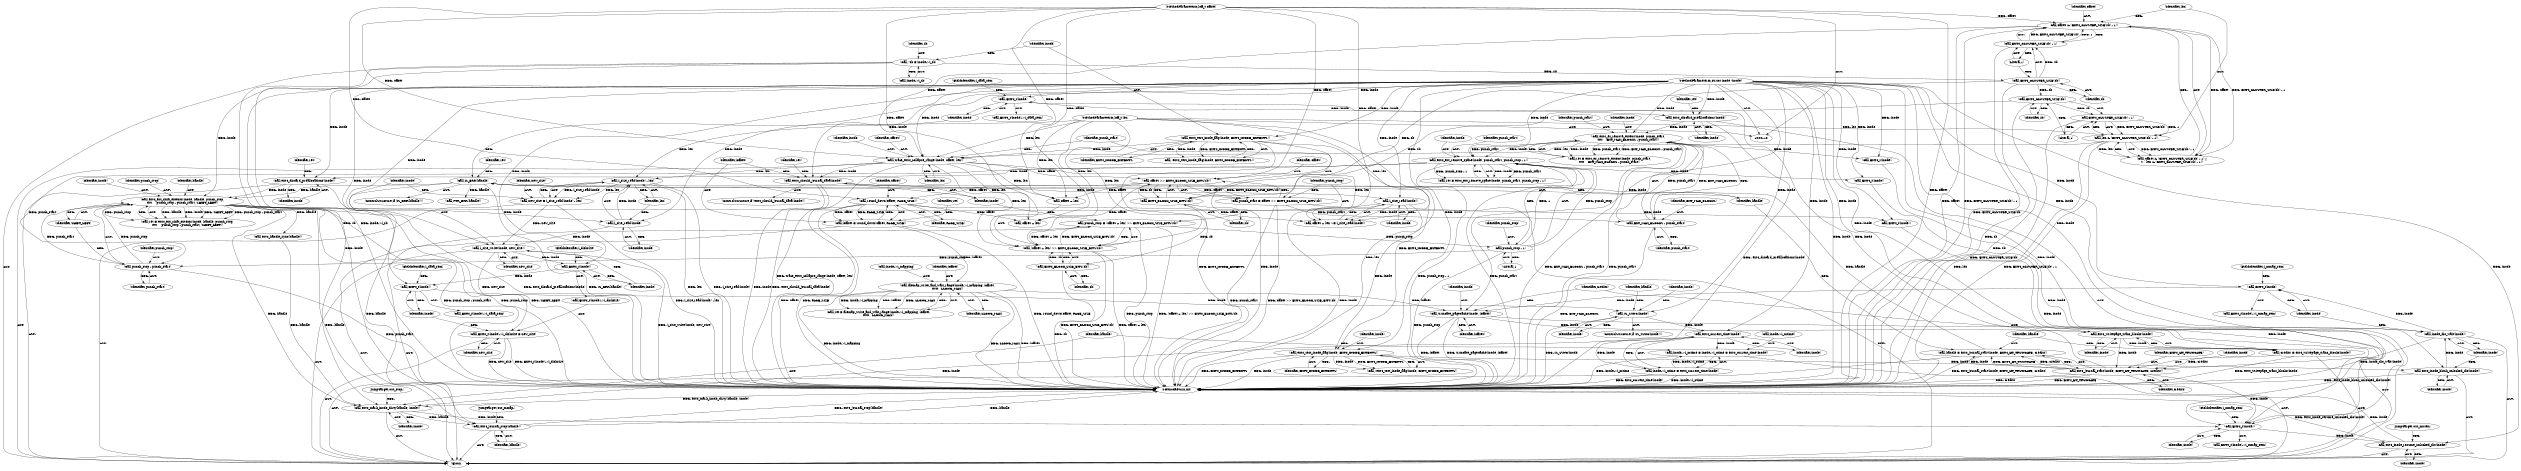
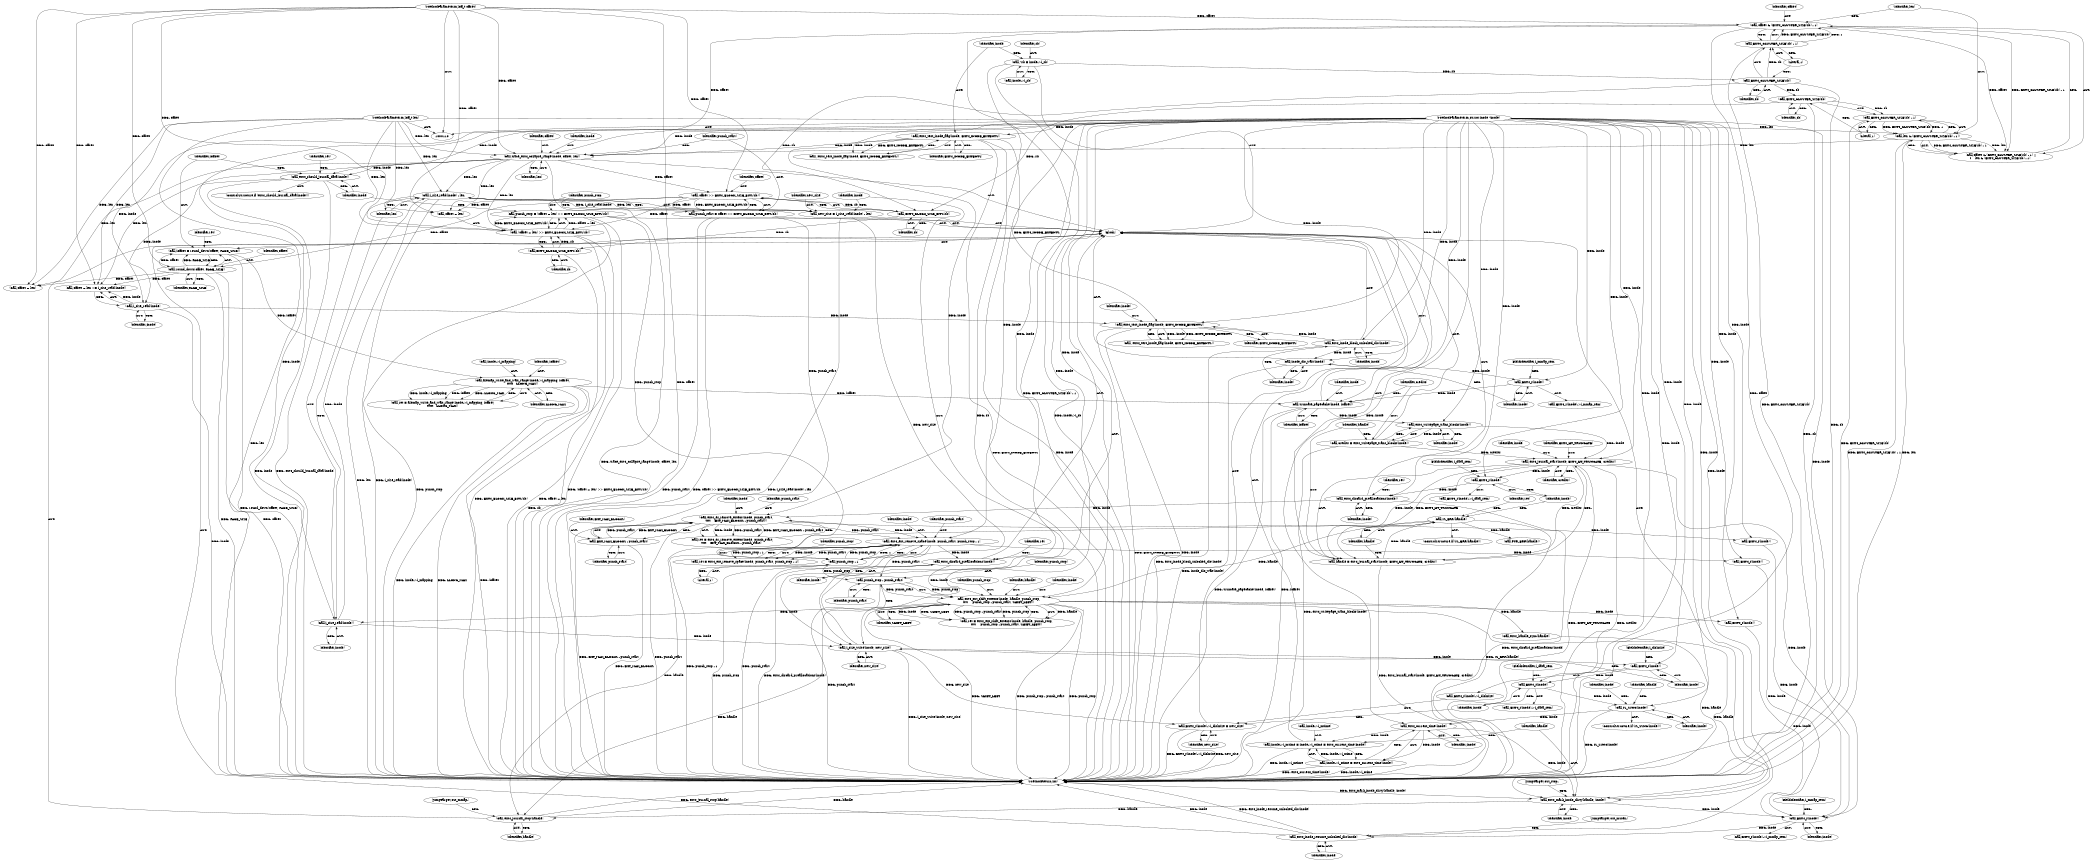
edge "(Call,ioffset = round_down(offset, PAGE_SIZE))" -> "(Block,)": reversed
edge "(Call,punch_start = offset >> EXT4_BLOCK_SIZE_BITS(sb))" -> "(Block,)": label "BITS: " -> "AST: "
